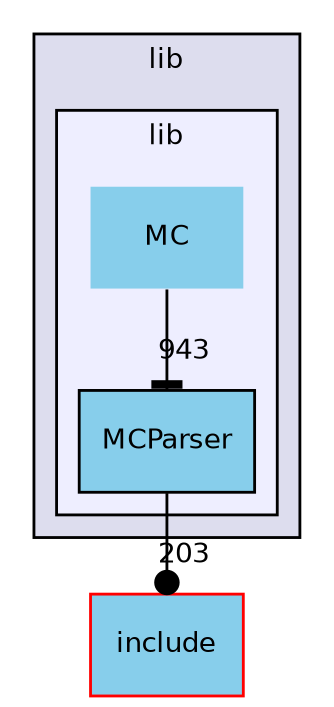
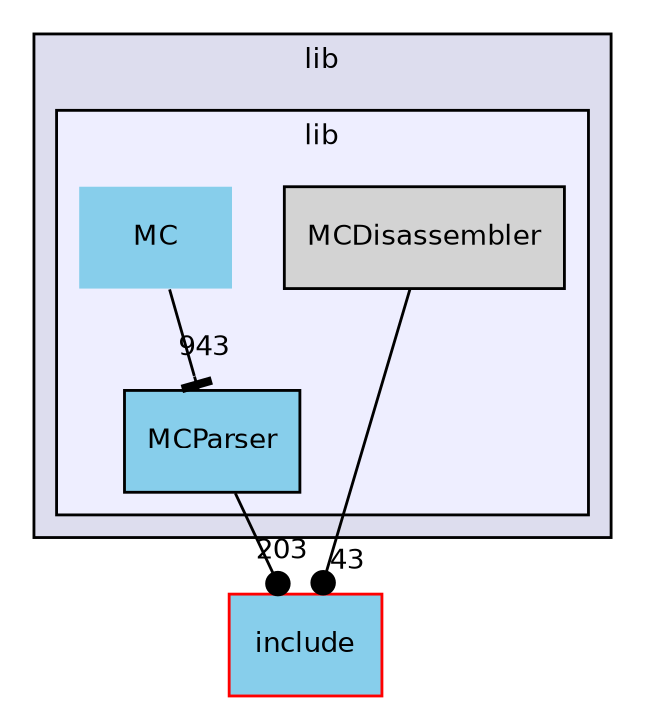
node "MCDisassembler": added
